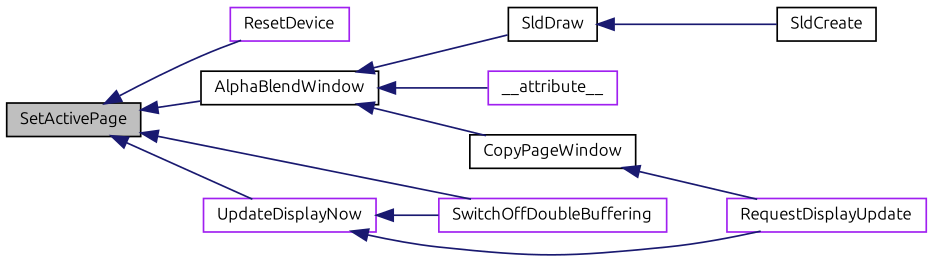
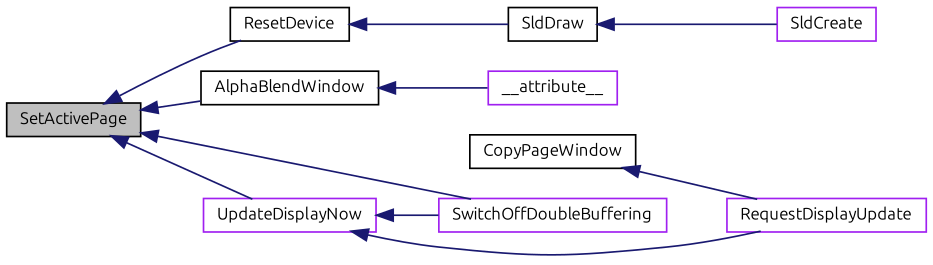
node "ResetDevice": color purple -> black
node "SldCreate": color black -> purple
edge "SldDraw" -> "AlphaBlendWindow": now "SldDraw" -> "ResetDevice"
edge "CopyPageWindow" -> "AlphaBlendWindow": removed
